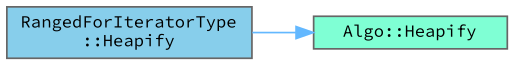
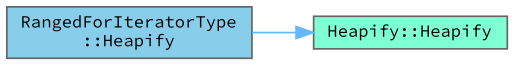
node "Algo::Heapify": label "Algo::Heapify" -> "Heapify::Heapify"
